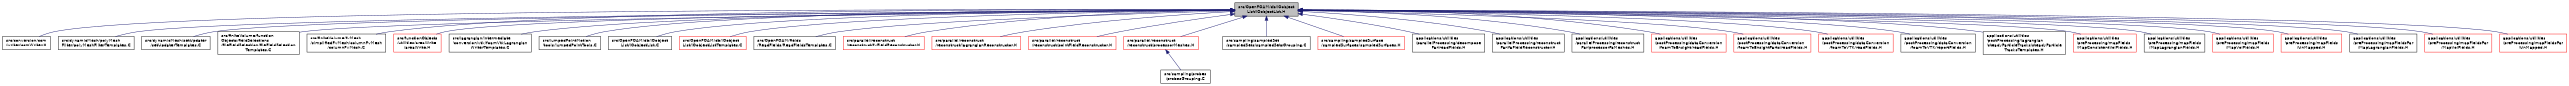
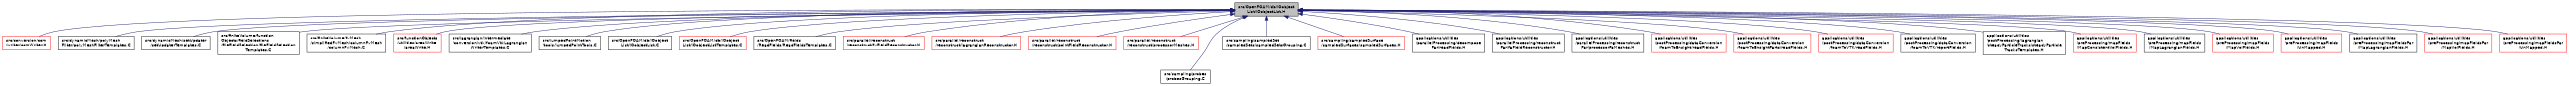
node "src/conversion/ccm /writer/ccmWriter.H": color black -> red
edge "src/sampling/probes /probesGrouping.C" -> "src/parallel/reconstruct /reconstruct/processorMeshes.H": now "src/sampling/probes /probesGrouping.C" -> "src/OpenFOAM/db/IOobject List/IOobjectList.H"
